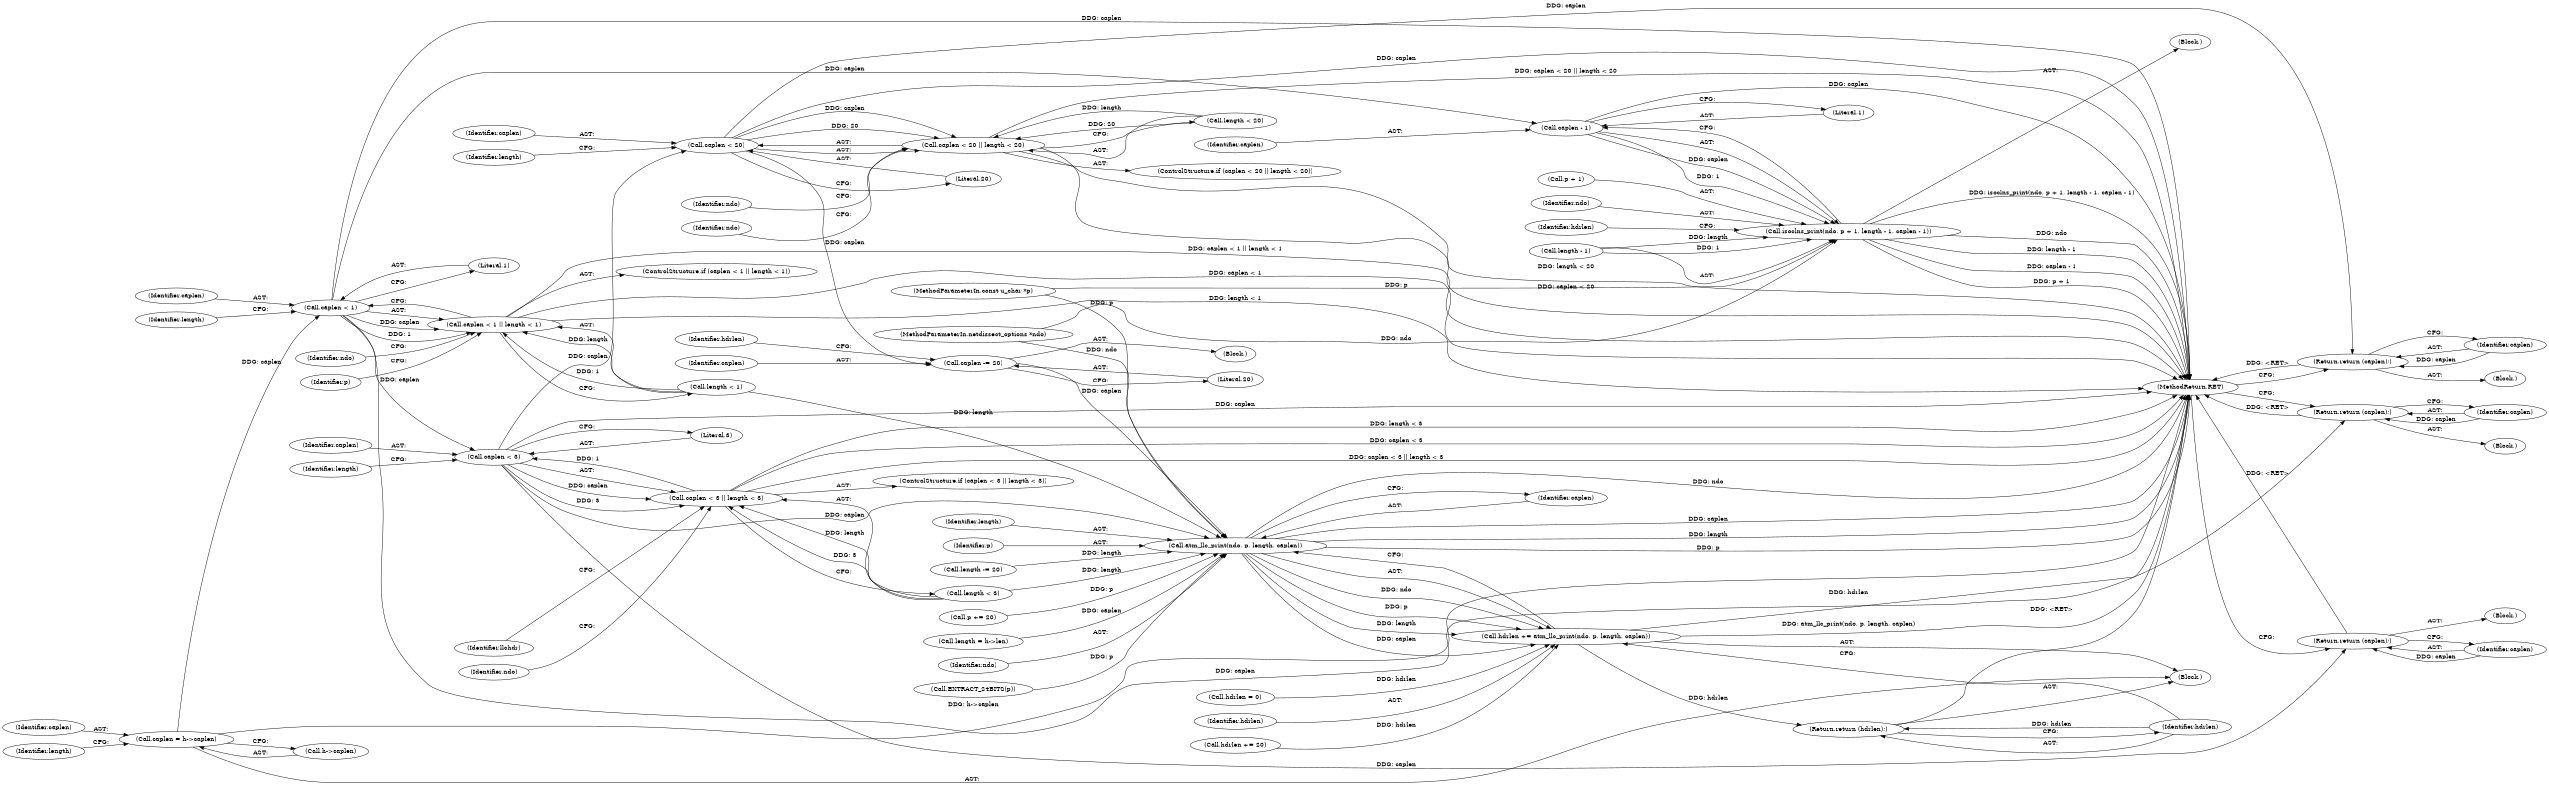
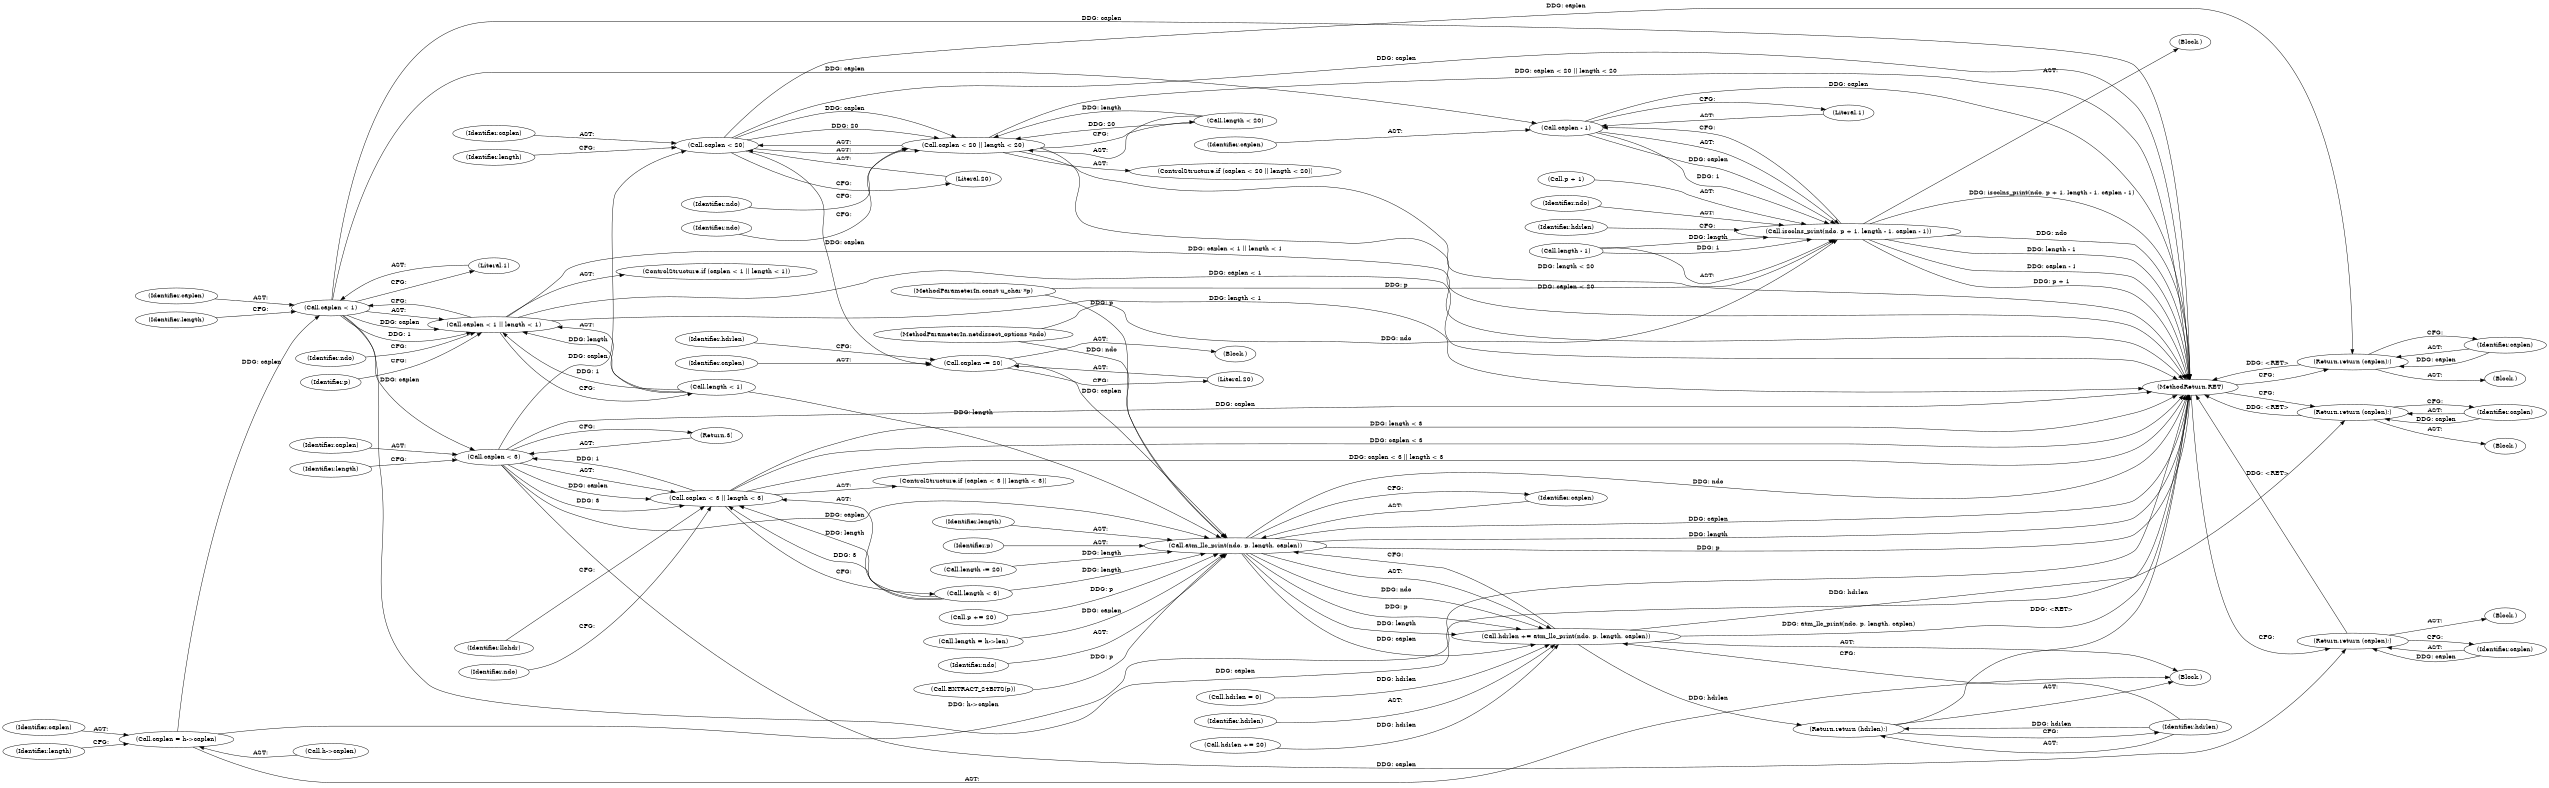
node "(Literal,3)": label "(Literal,3)" -> "(Return,3)"
edge "(Call,caplen = h->caplen)" -> "(Call,h->caplen)": removed, label "CFG:"
